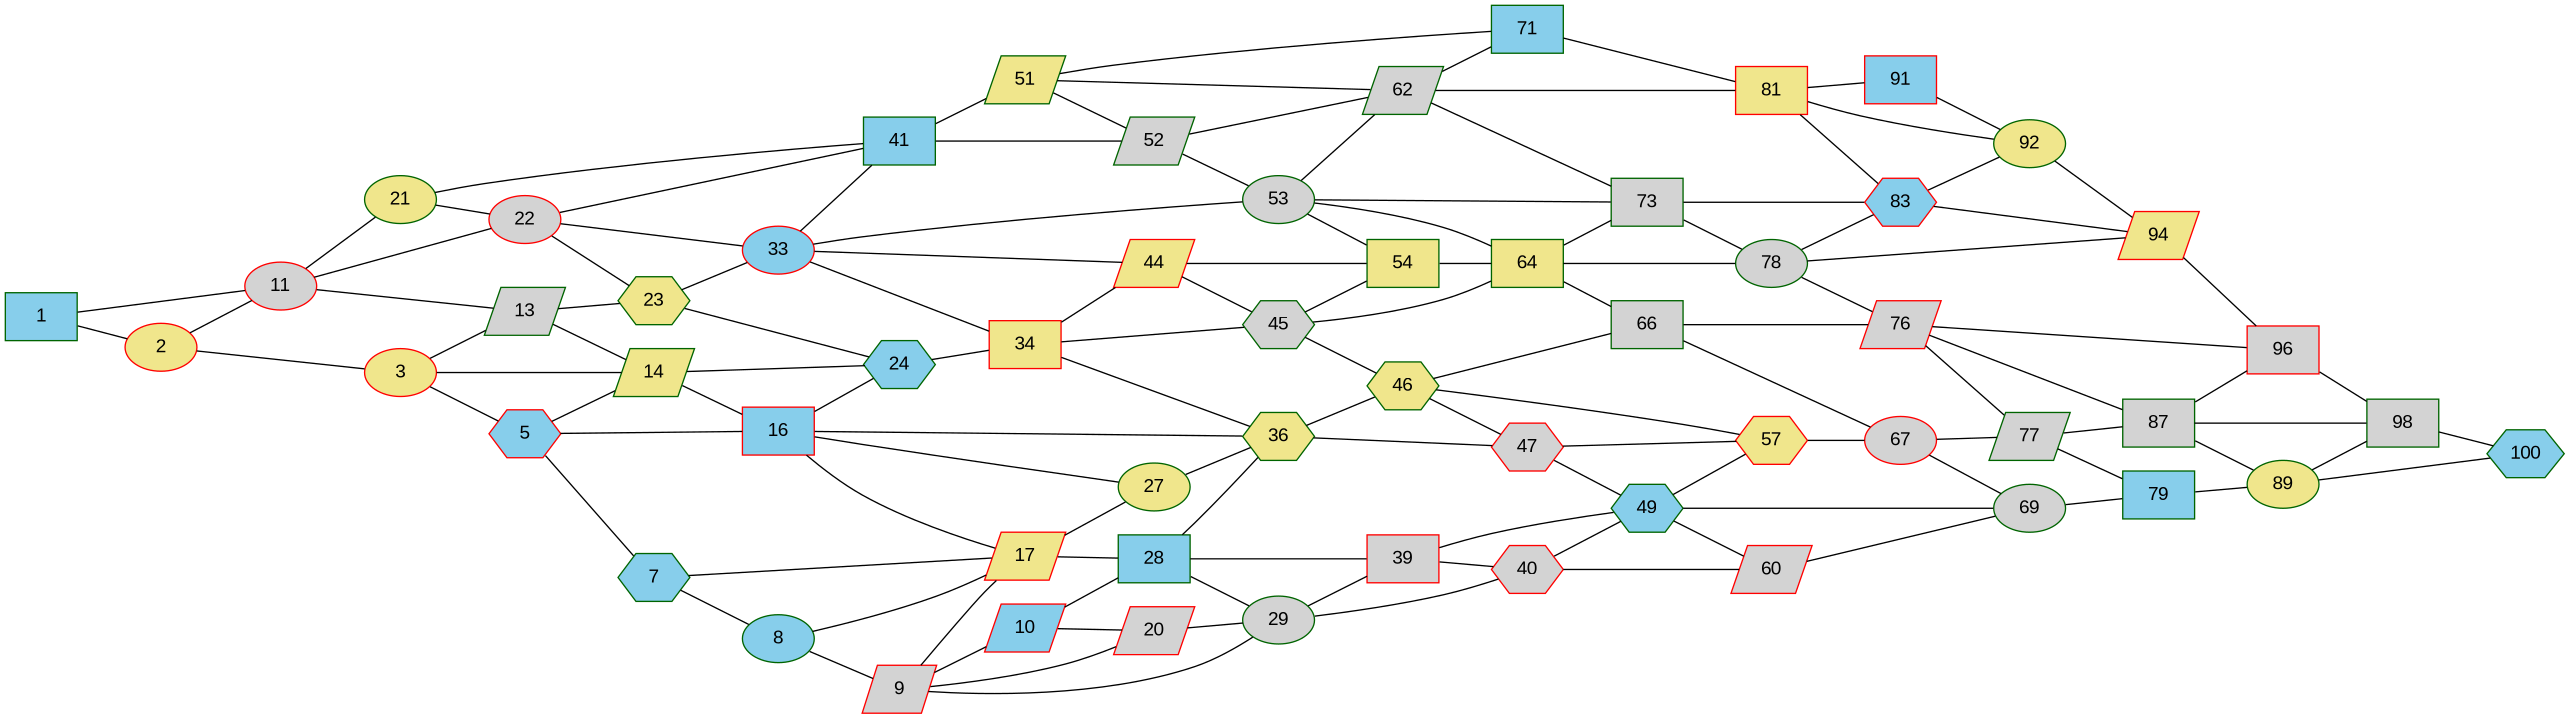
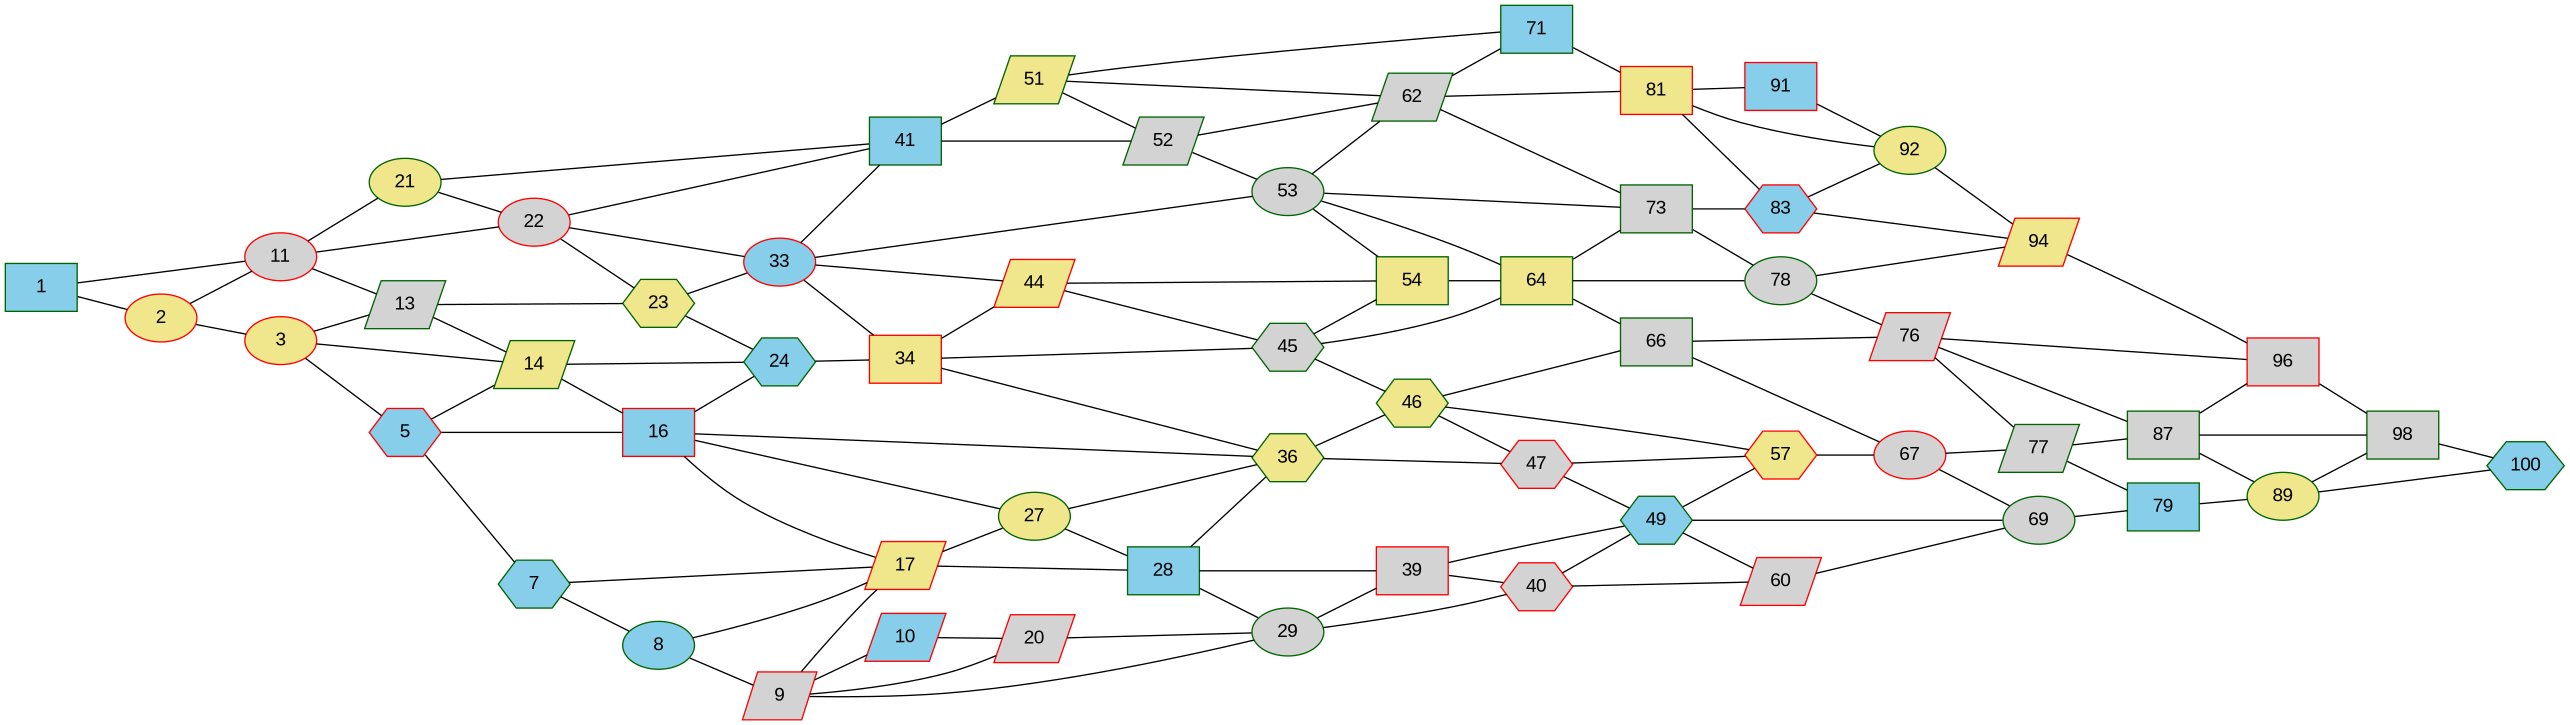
edge "83" -- "78": removed
edge "28" -- "10": now "28" -- "27"
